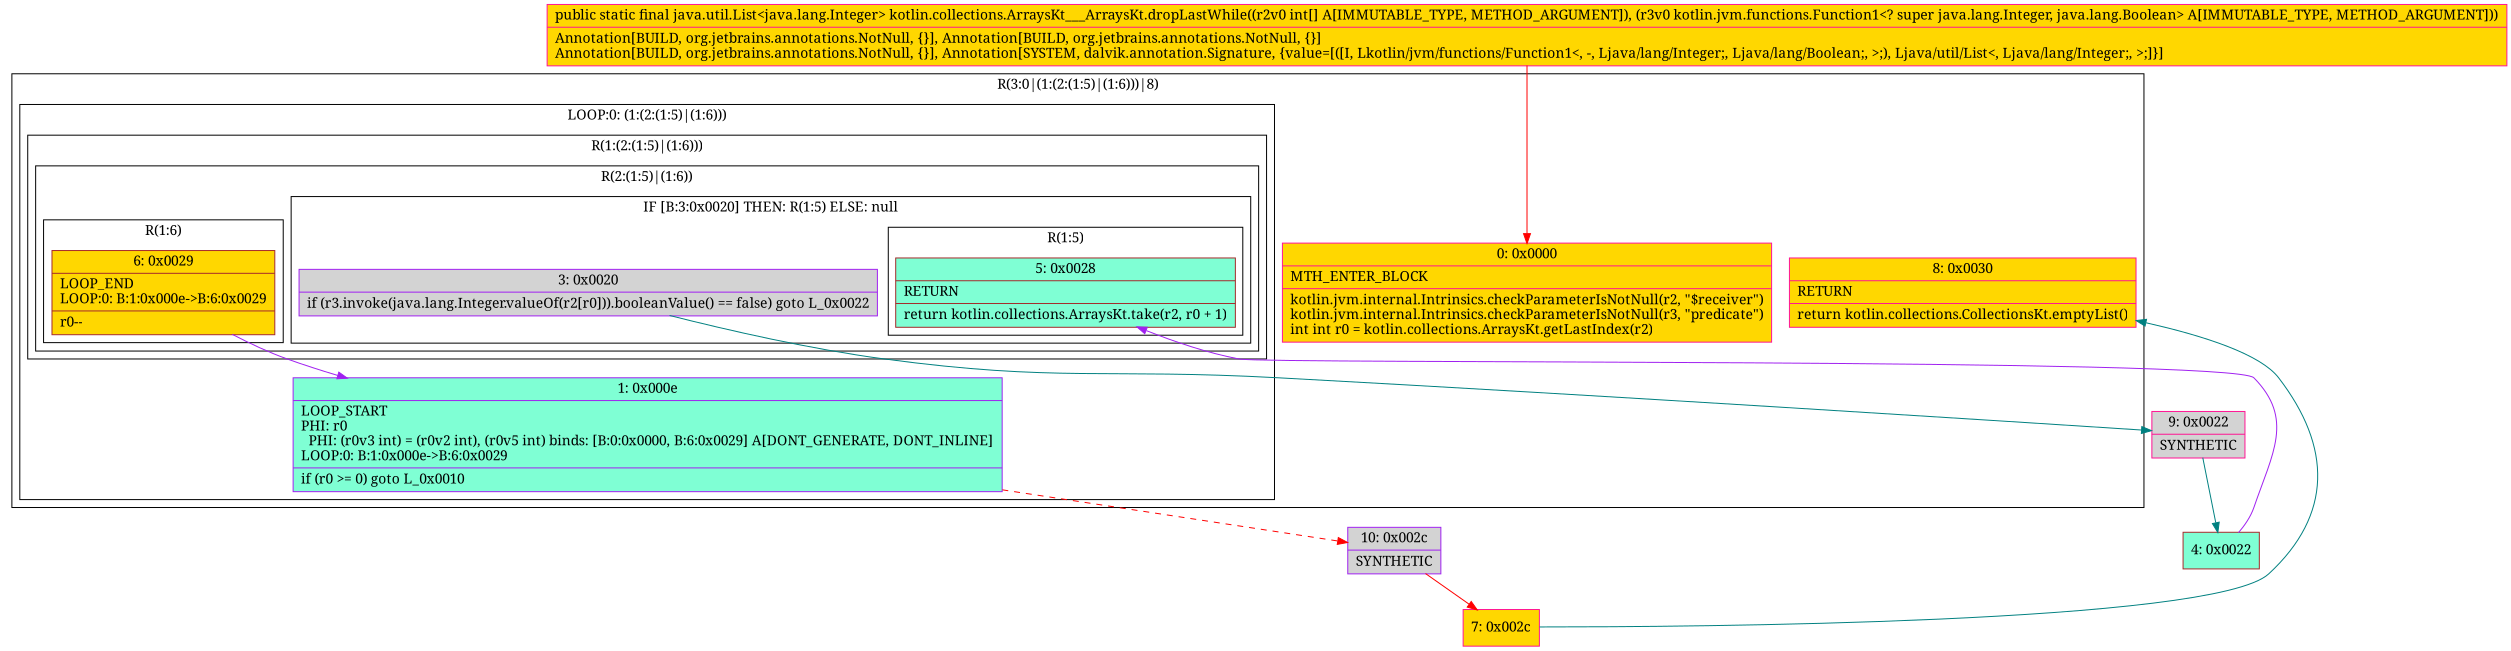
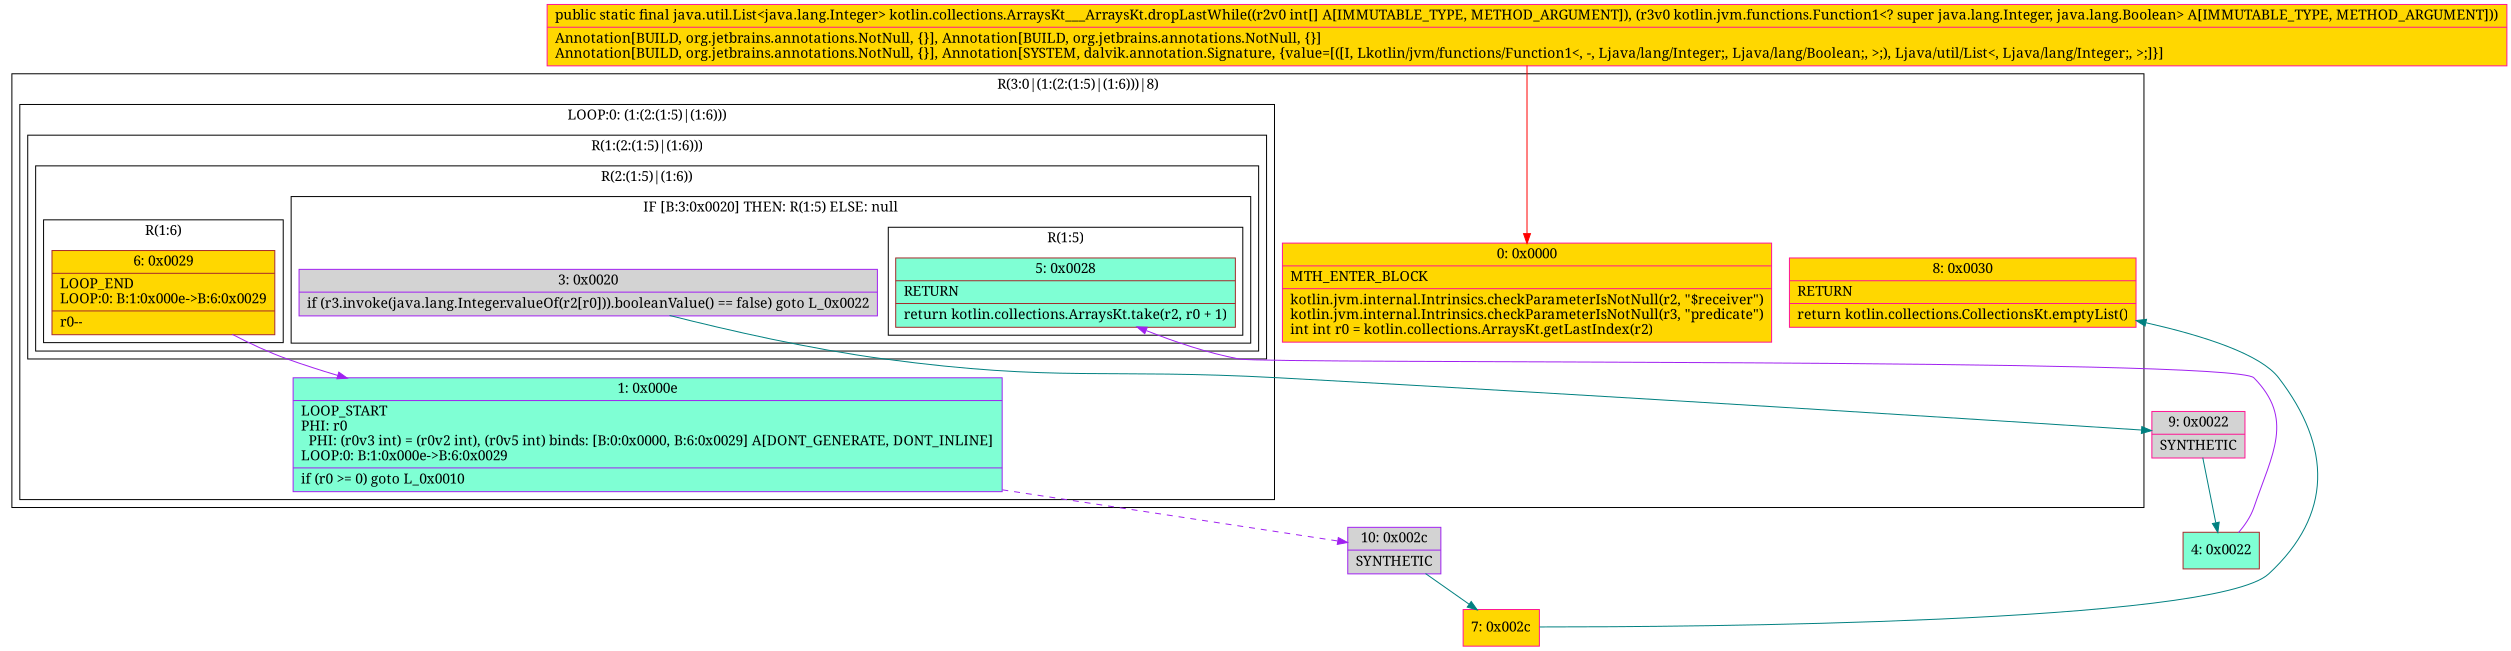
edge "1: 0x000e" -> "10: 0x002c": color red -> purple
edge "10: 0x002c" -> "7: 0x002c": color red -> teal
